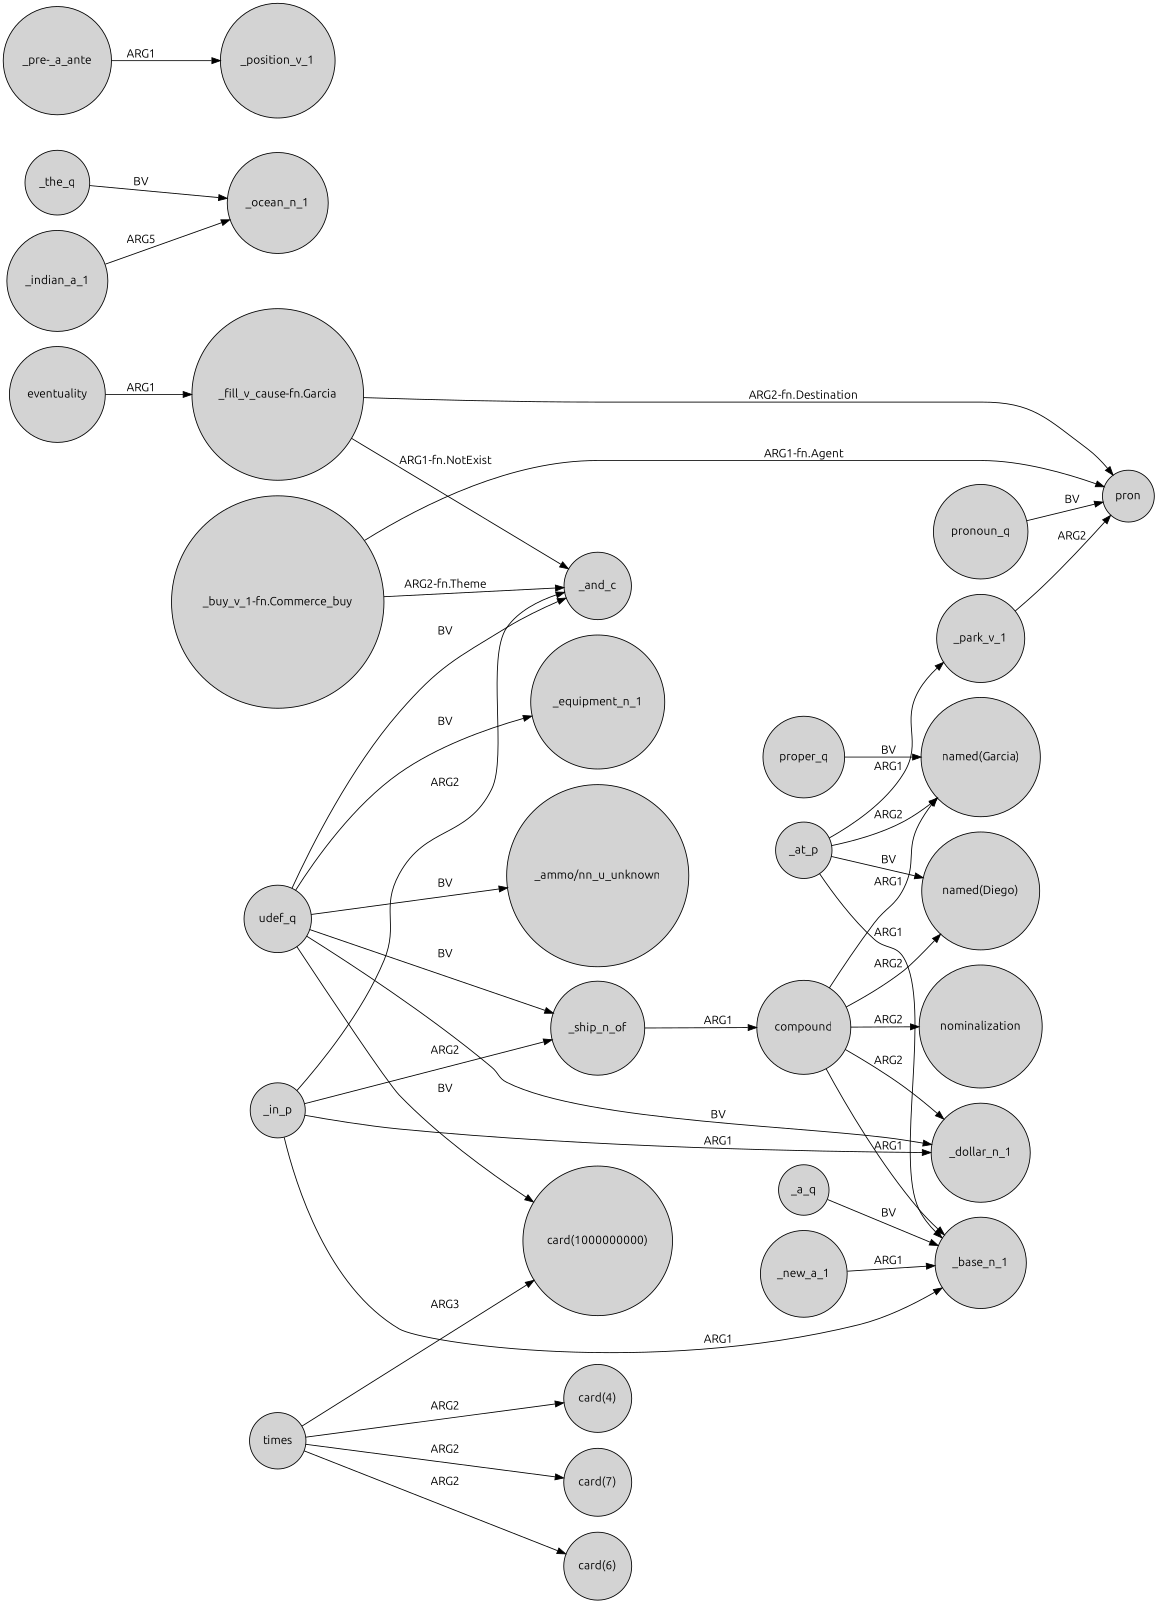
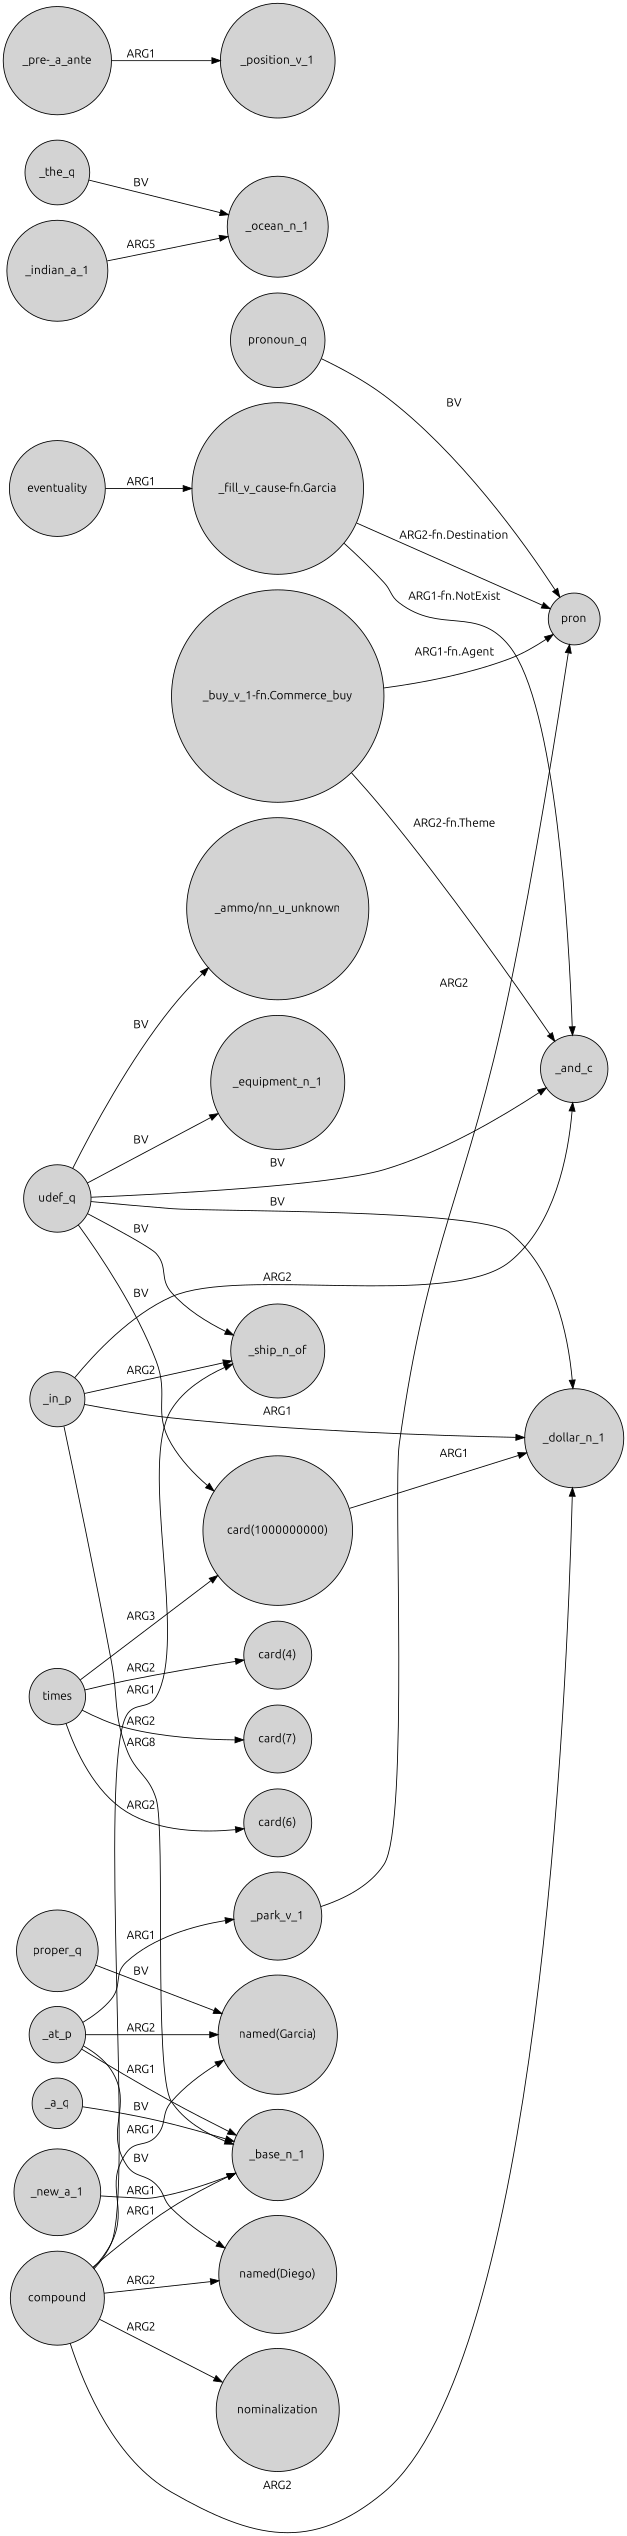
edge "_ship_n_of" -> "compound": reversed
edge "_in_p" -> "_base_n_1": label "ARG1" -> "ARG8"
edge "card(1000000000)" -> "_dollar_n_1": added, label "ARG1"
